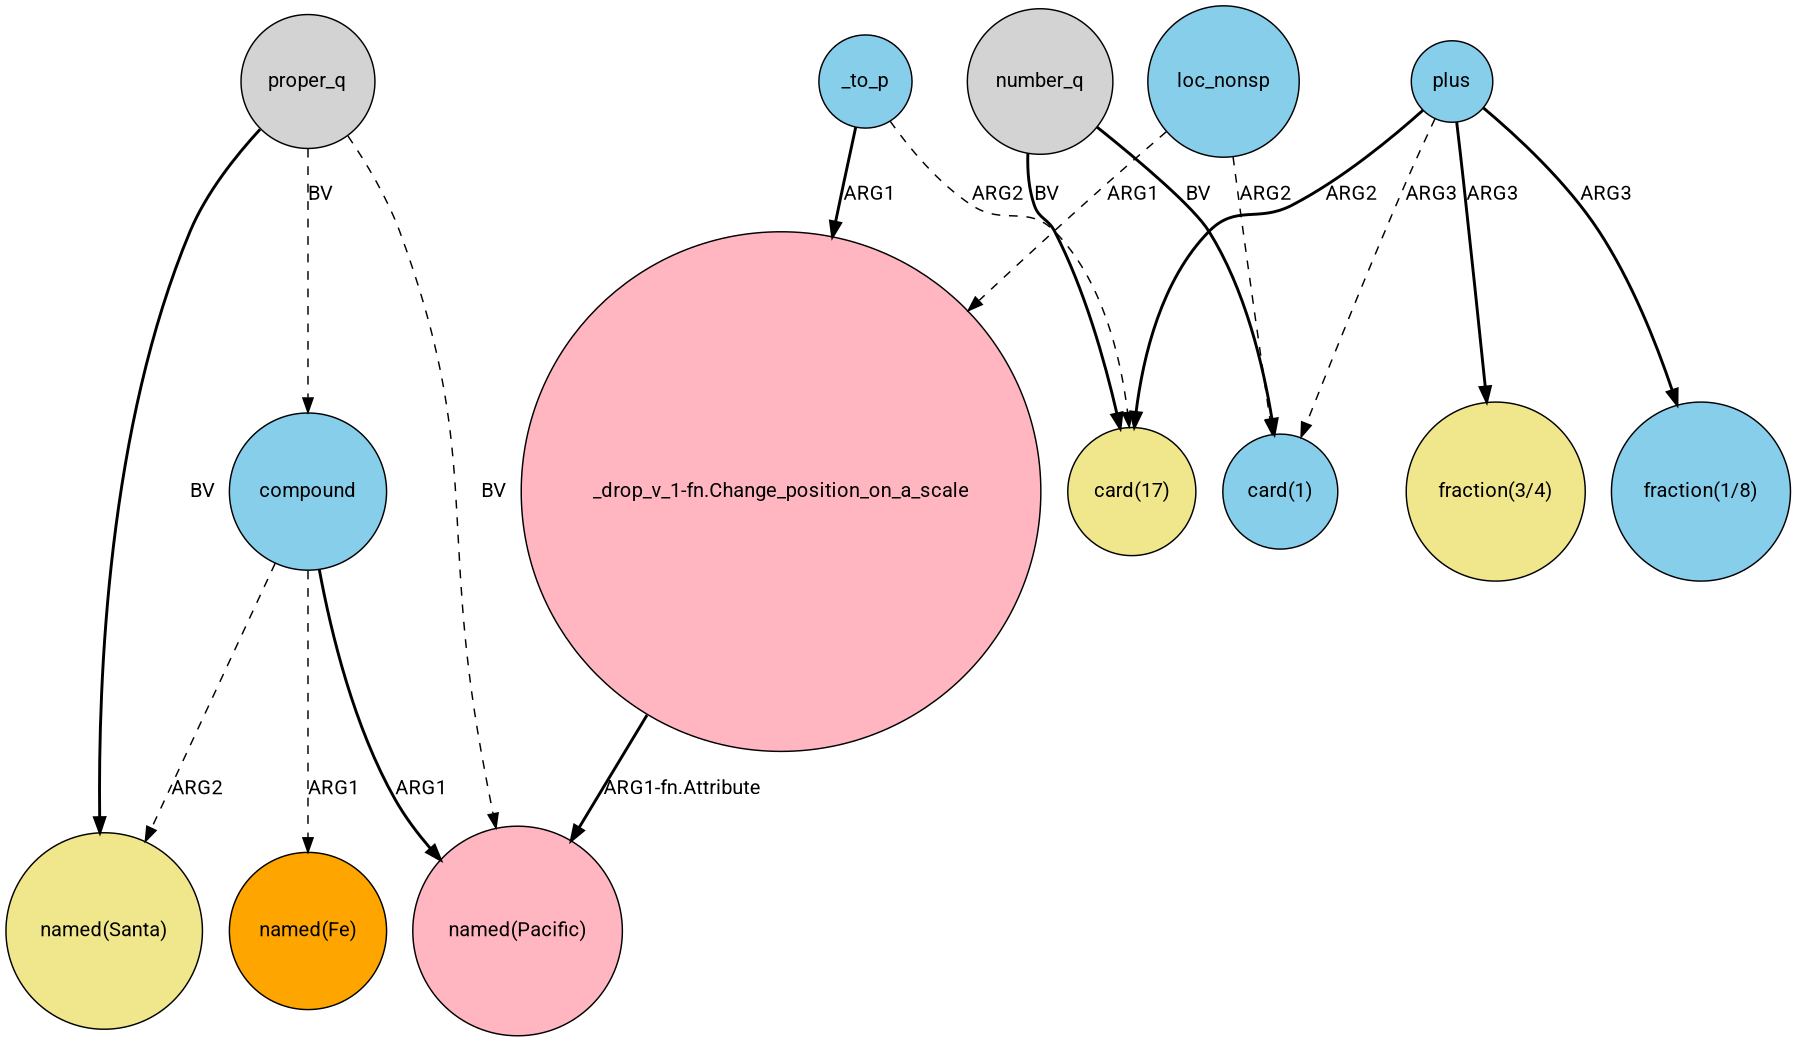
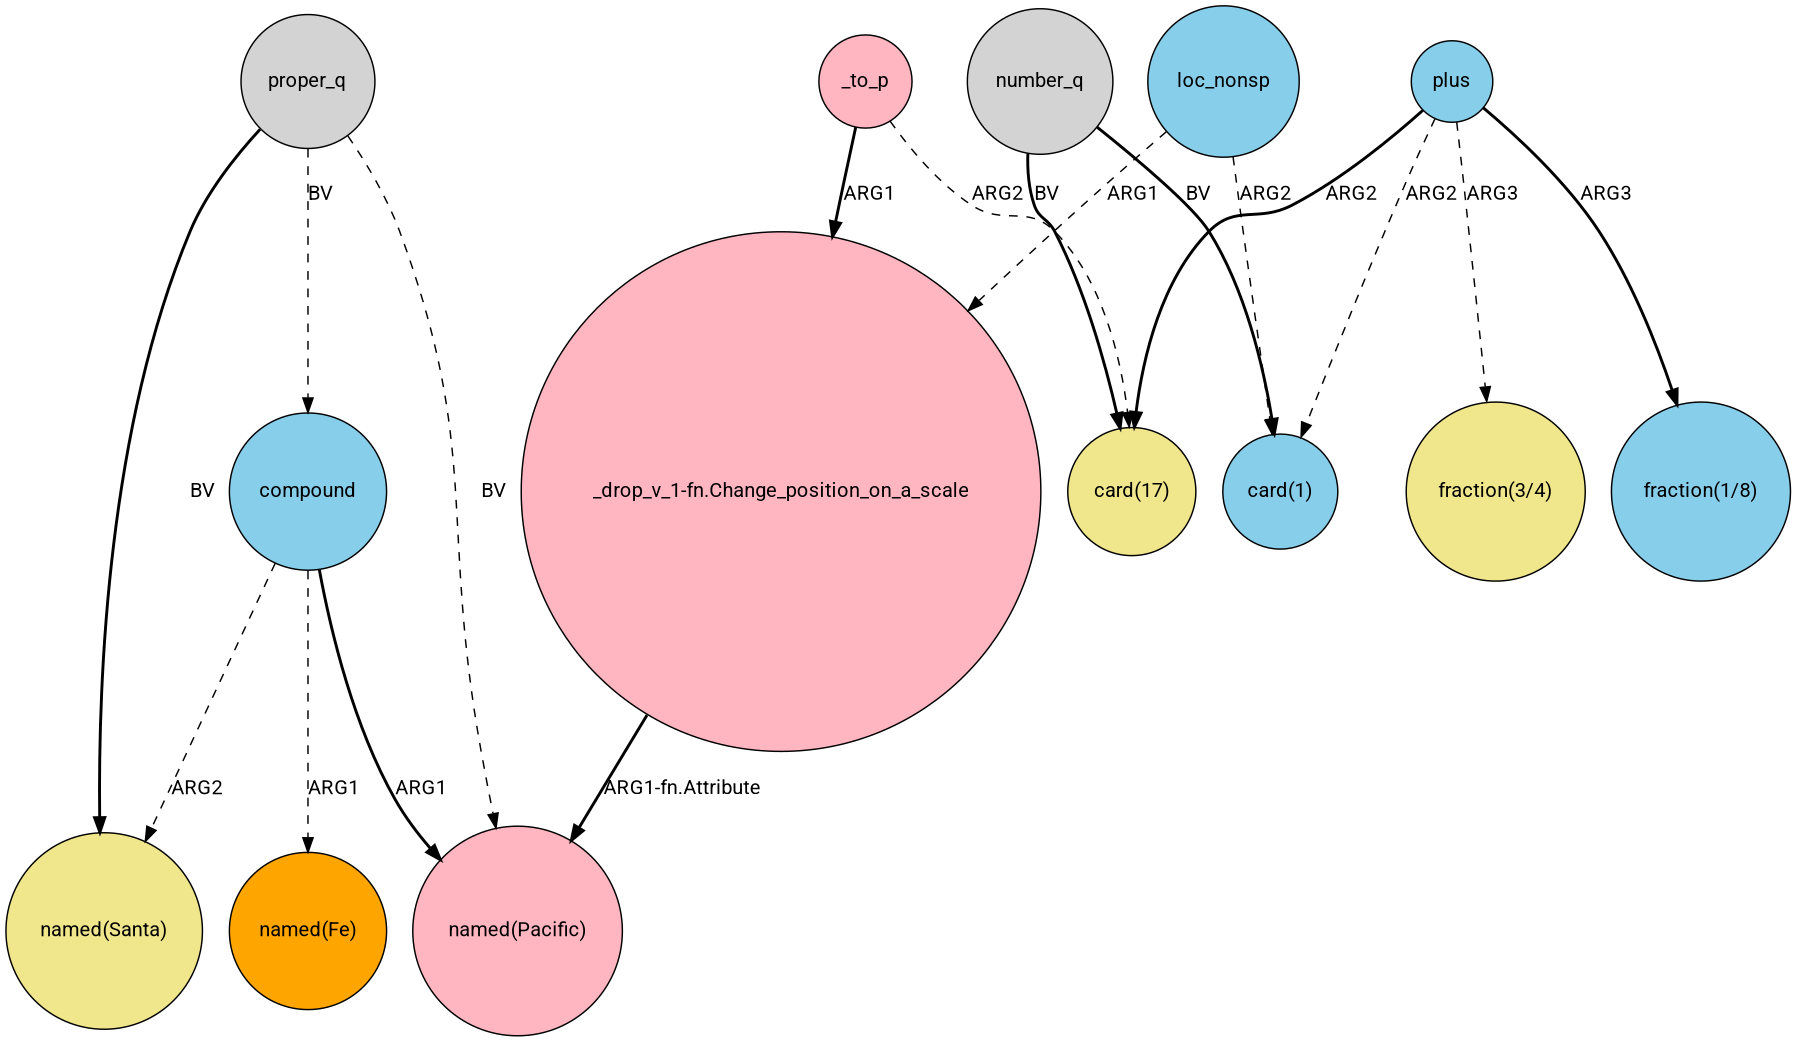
node "_to_p": fillcolor skyblue -> lightpink
edge "plus" -> "card(1)": label "ARG3" -> "ARG2"
edge "plus" -> "fraction(3/4)": style bold -> dashed
